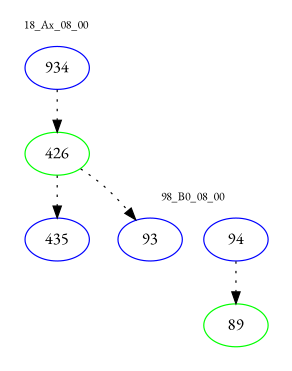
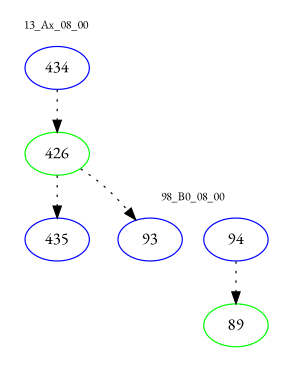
cluster "18_Ax_08_00": label "18_Ax_08_00" -> "13_Ax_08_00"
node "934": label "934" -> "434"
